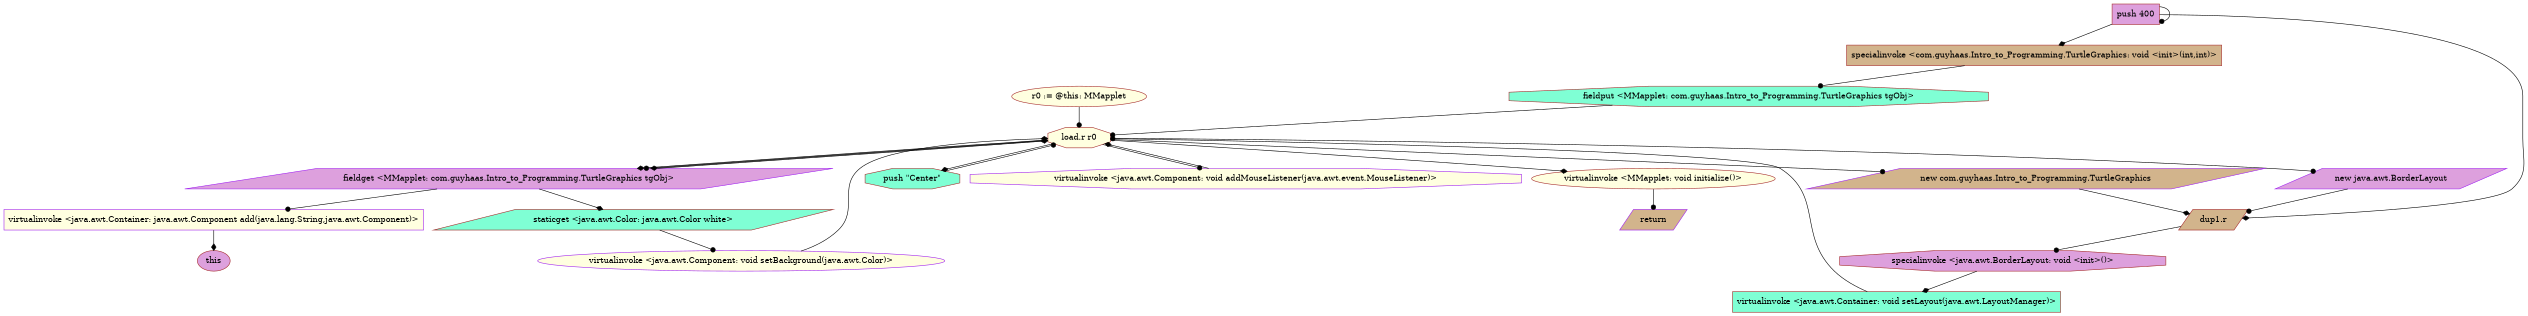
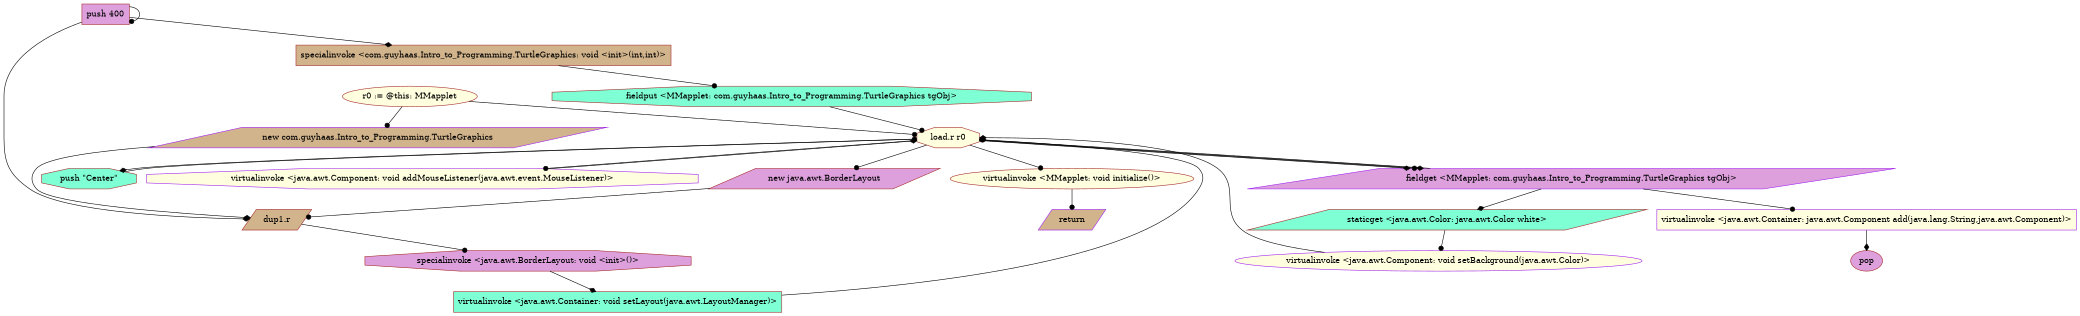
edge "load.r r0" -> "virtualinvoke <MMapplet: void initialize()>": arrowhead diamond -> dot
edge "load.r r0" -> "new com.guyhaas.Intro_to_Programming.TurtleGraphics": now "r0 := @this: MMapplet" -> "new com.guyhaas.Intro_to_Programming.TurtleGraphics"
node "new java.awt.BorderLayout": color purple -> brown
node "this": label "this" -> "pop"
